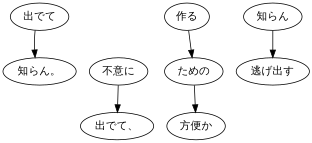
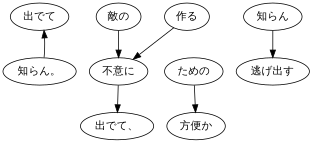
node "敵の": added
edge "出でて" -> "知らん。": reversed
edge "作る" -> "ための": now "作る" -> "不意に"
